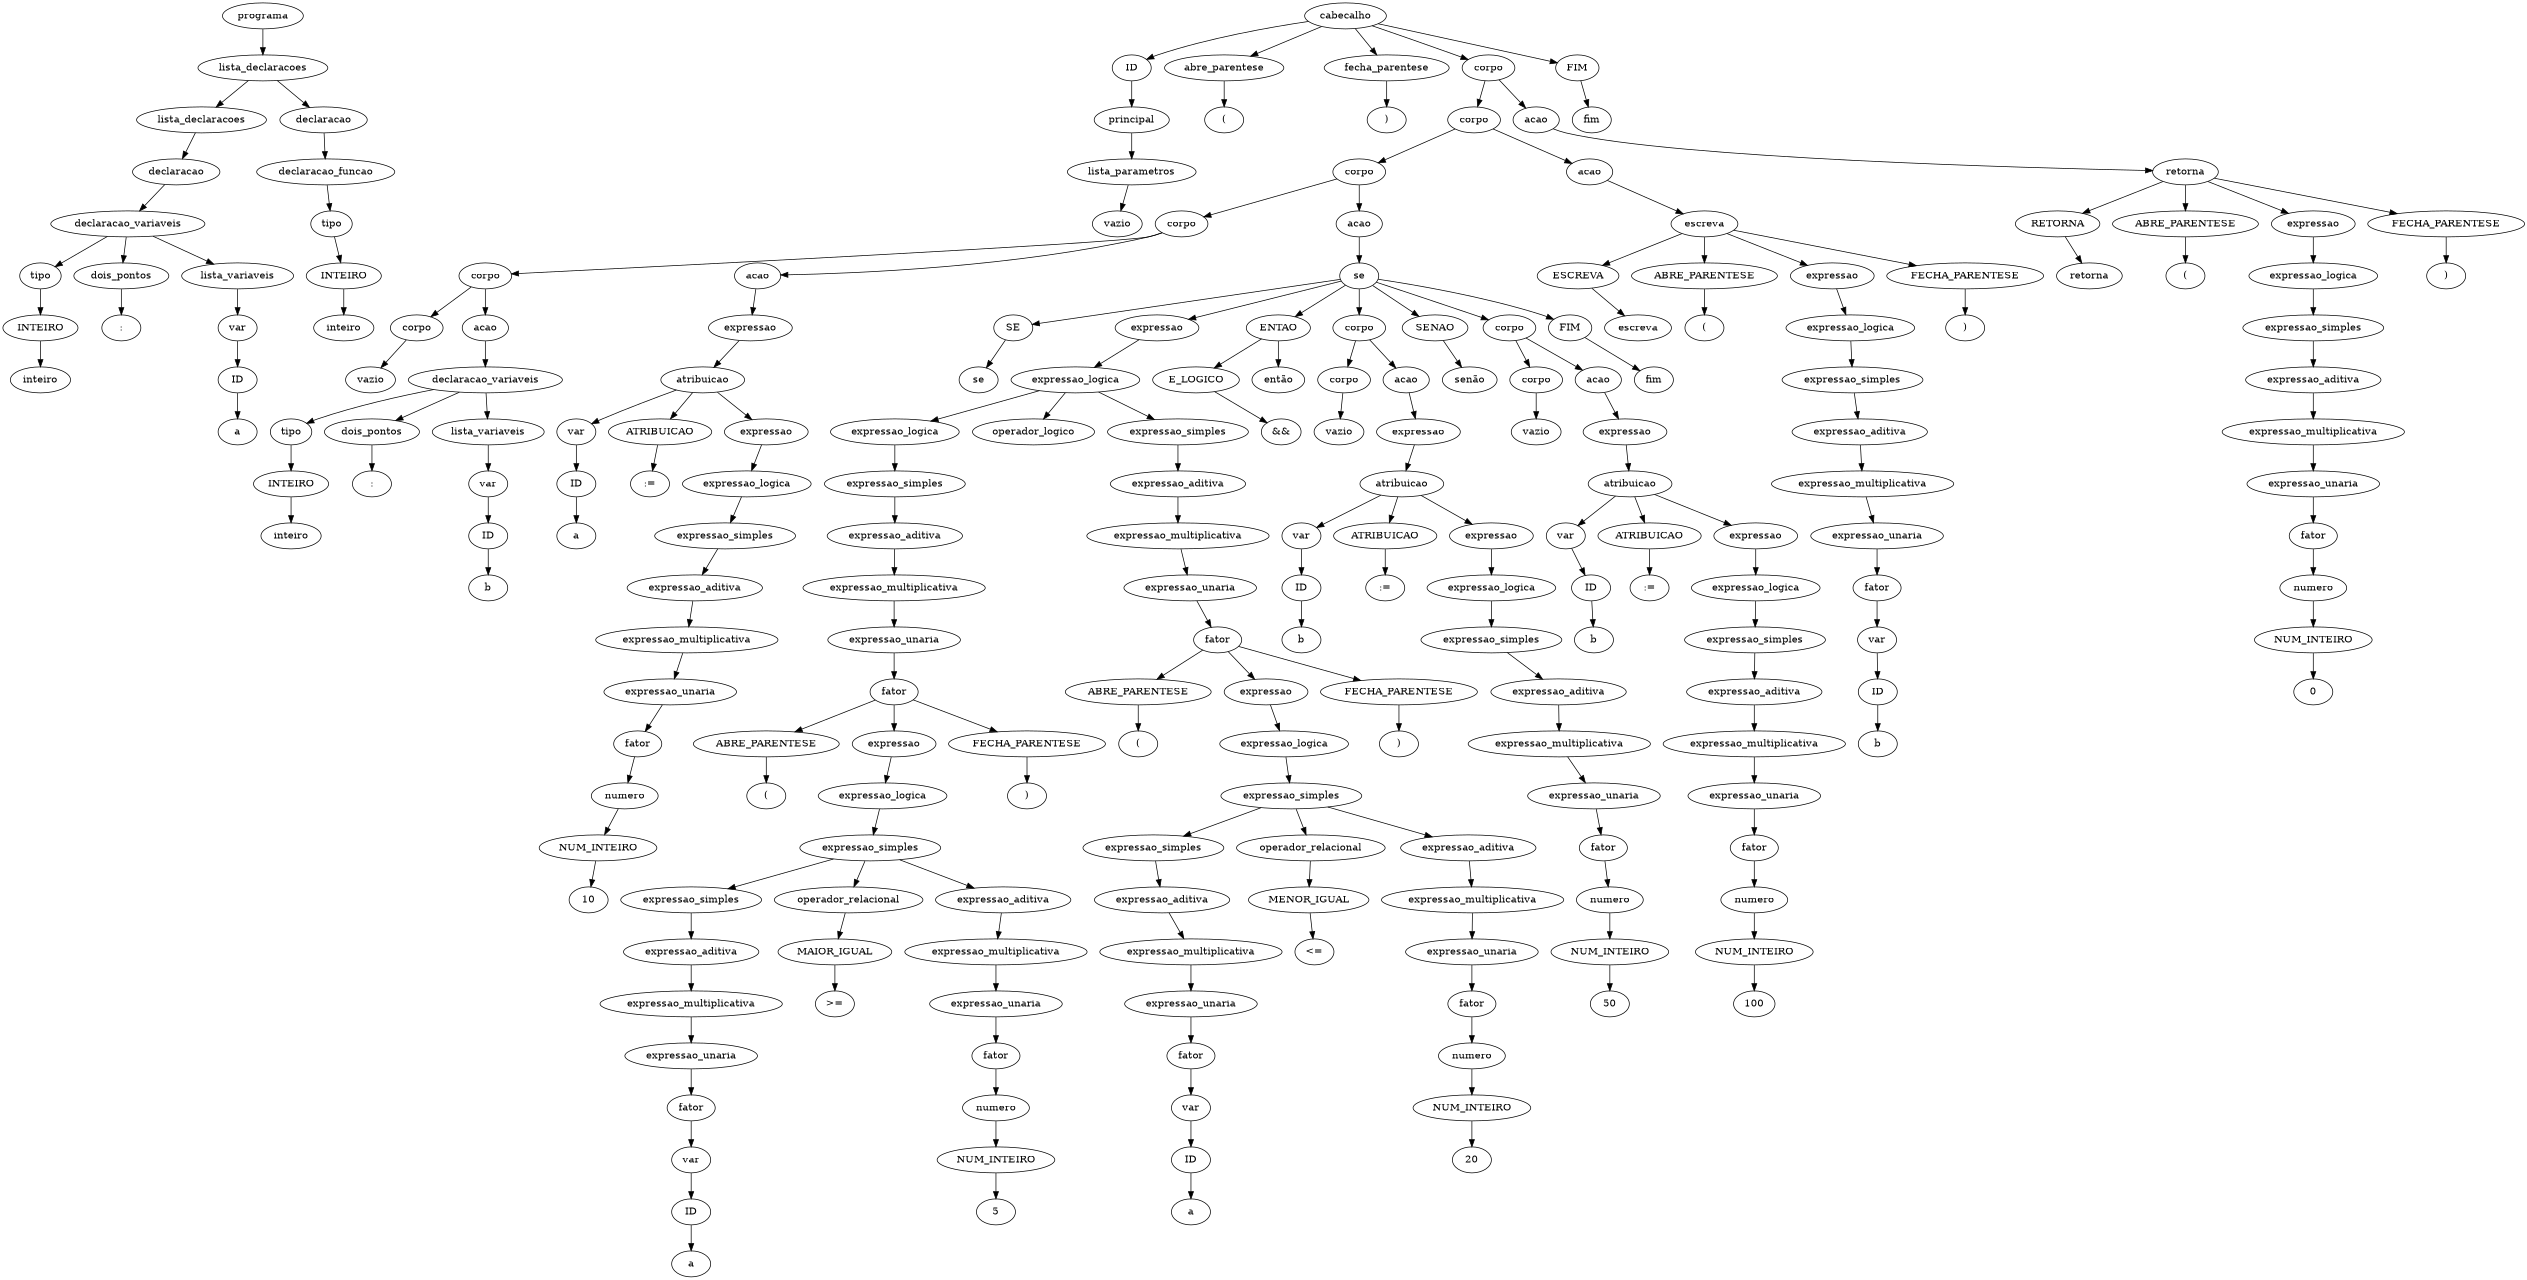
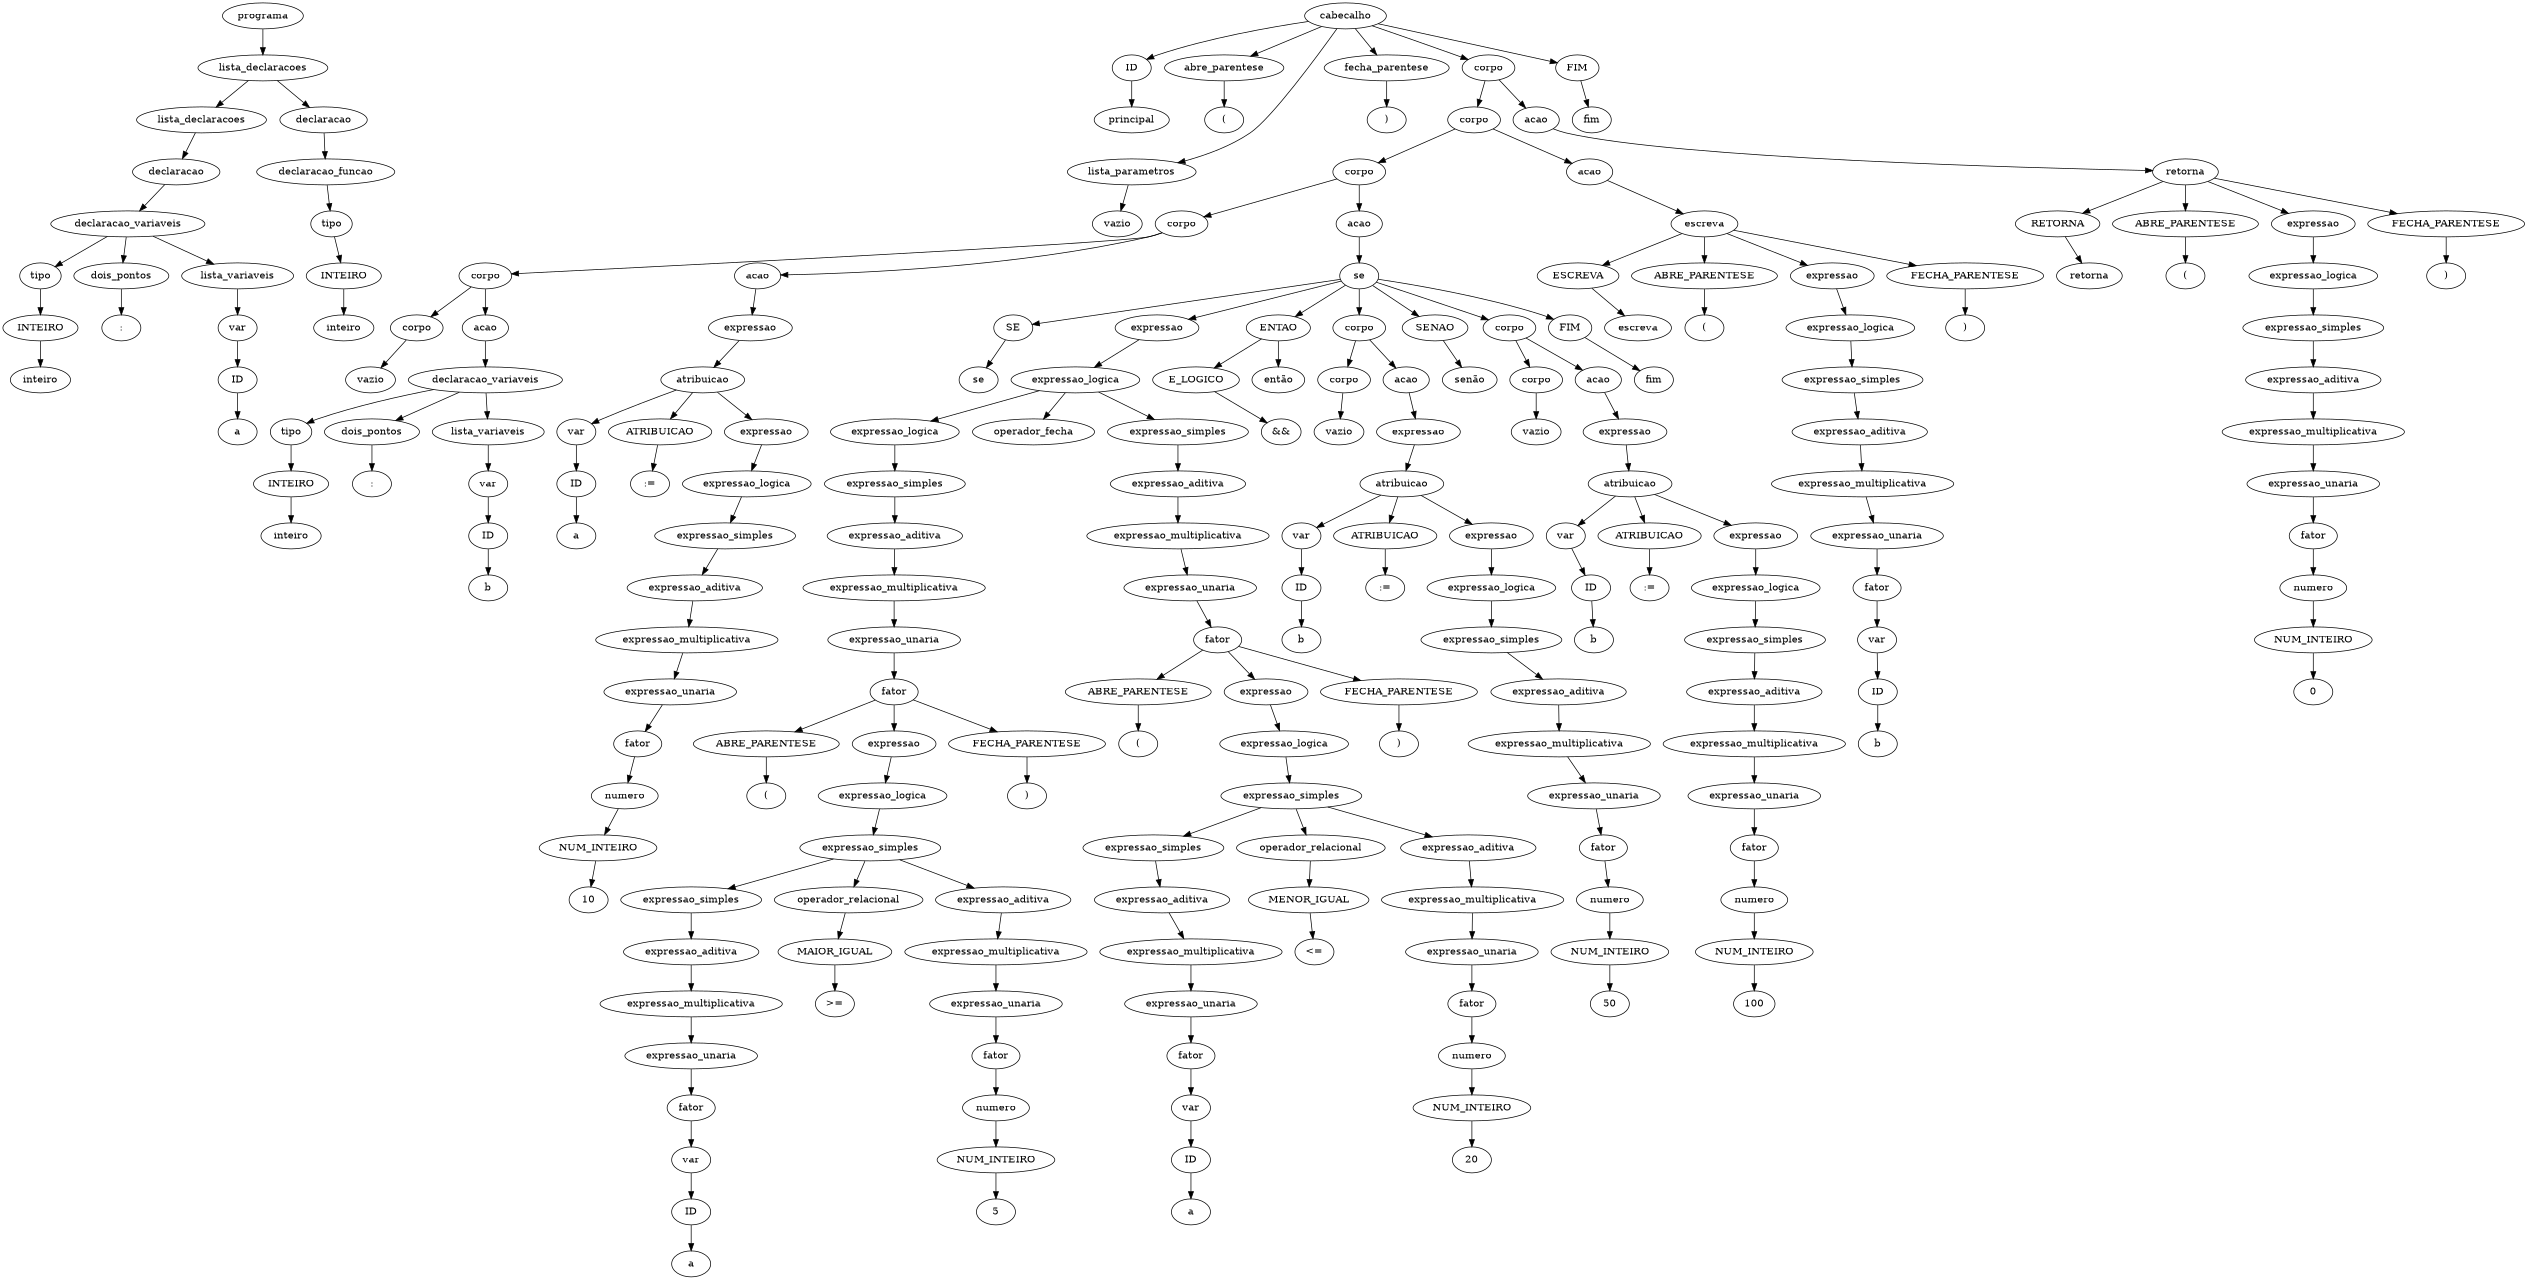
edge "principal" -> "lista_parametros": now "cabecalho" -> "lista_parametros"
node "operador_logico": label "operador_logico" -> "operador_fecha"
